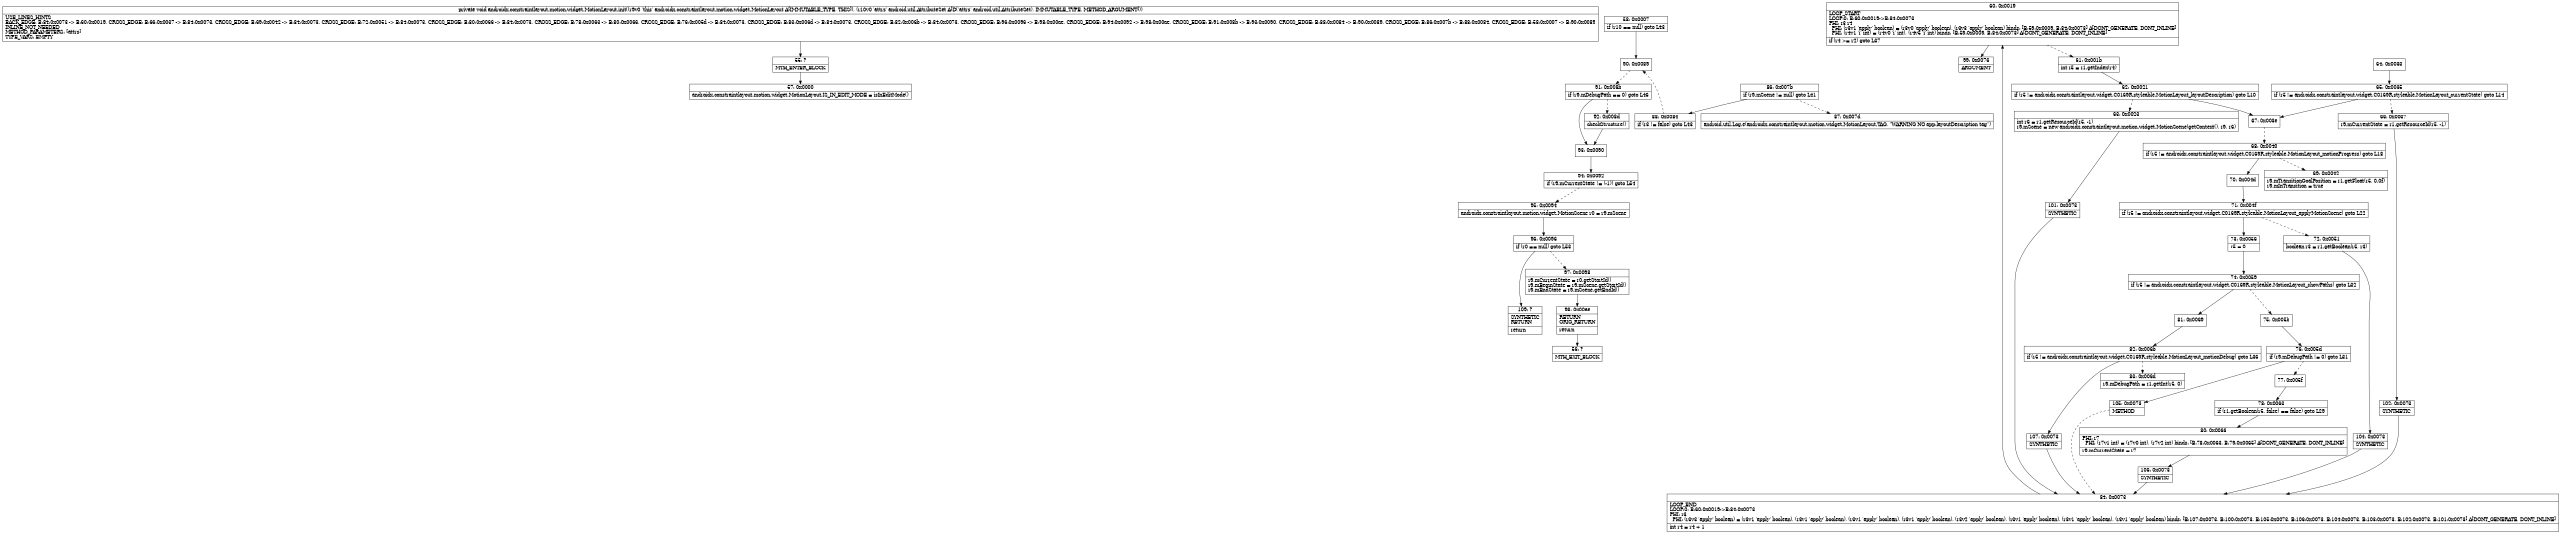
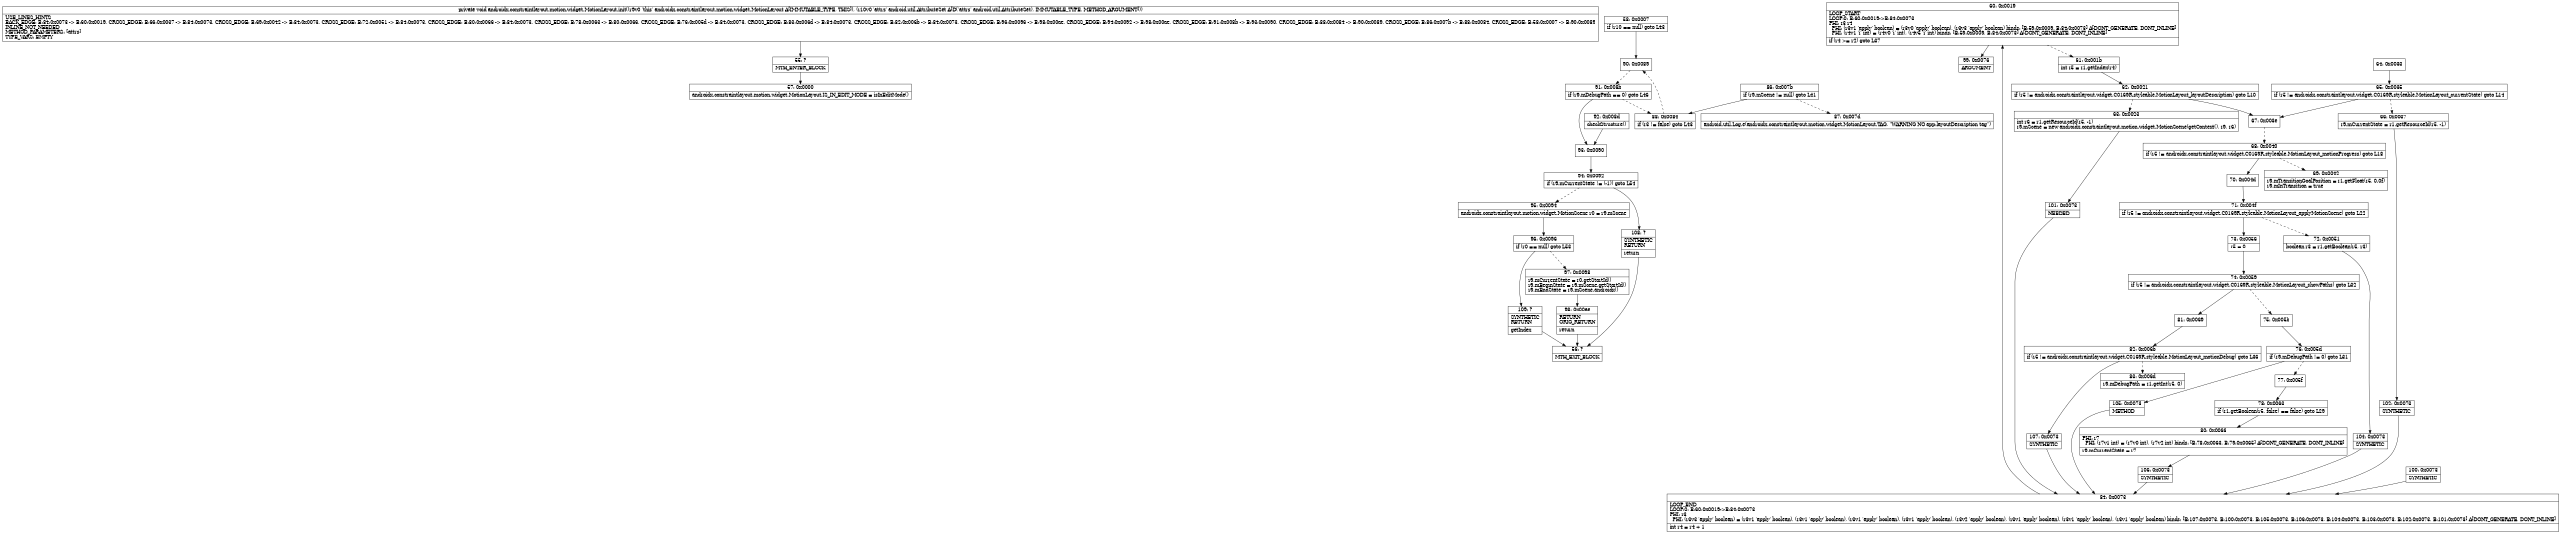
edge "91: 0x008b" -> "92: 0x008d": now "91: 0x008b" -> "88: 0x0084"
node "101: 0x0073": text "SYNTHETIC" -> "NEEDED"
node "108: ?": added
node "97: 0x0098": text "r9.mEndState = r9.mScene.getEndId()" -> "r9.mEndState = r9.mScene.androidx()"
node "109: ?": text "return" -> "getIndex"
edge "109: ?" -> "56: ?": added
edge "105: 0x0073" -> "84: 0x0073": style dashed -> solid
node "100: 0x0073": added
